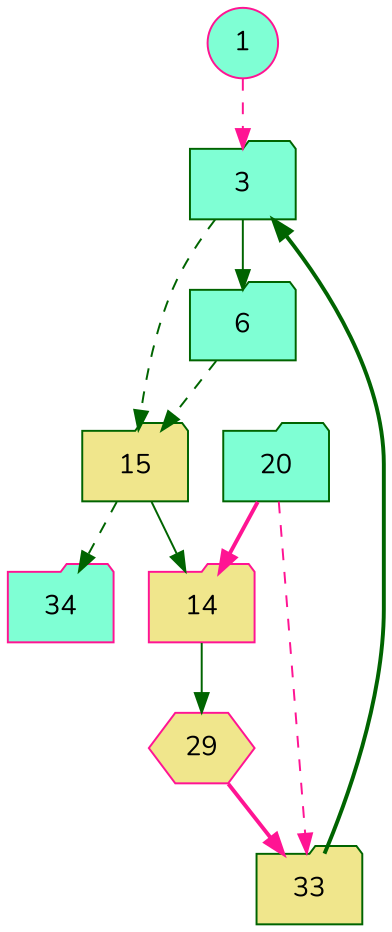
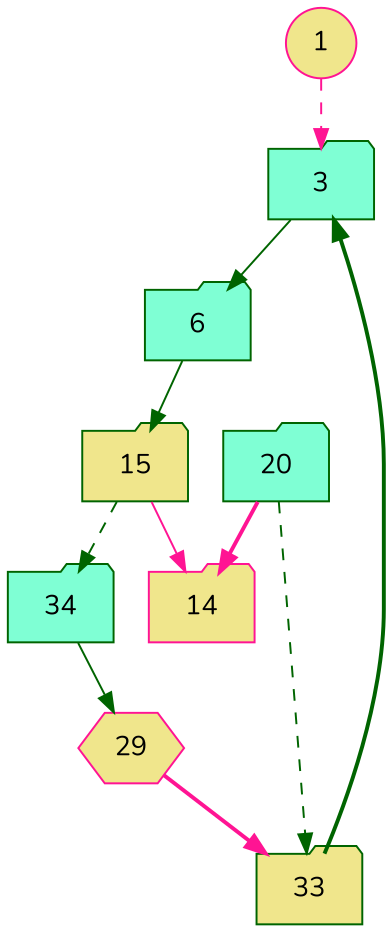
node "1": fillcolor aquamarine -> khaki
edge "3" -> "15": removed
edge "6" -> "15": style dashed -> solid
edge "15" -> "14": color darkgreen -> deeppink
node "34": color deeppink -> darkgreen
edge "14" -> "29": now "34" -> "29"
edge "20" -> "33": color deeppink -> darkgreen
